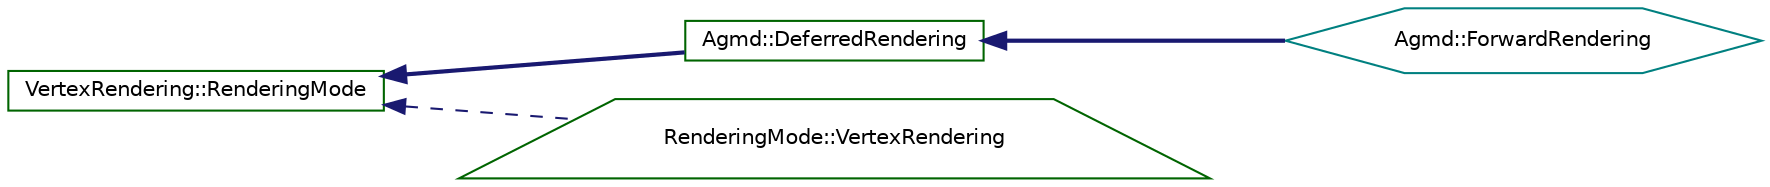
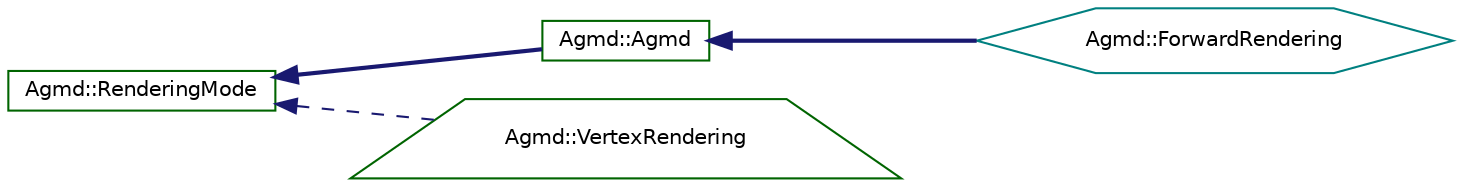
node "Agmd::DeferredRendering": label "Agmd::DeferredRendering" -> "Agmd::Agmd"
node "VertexRendering::RenderingMode": label "VertexRendering::RenderingMode" -> "Agmd::RenderingMode"
node "RenderingMode::VertexRendering": label "RenderingMode::VertexRendering" -> "Agmd::VertexRendering"
